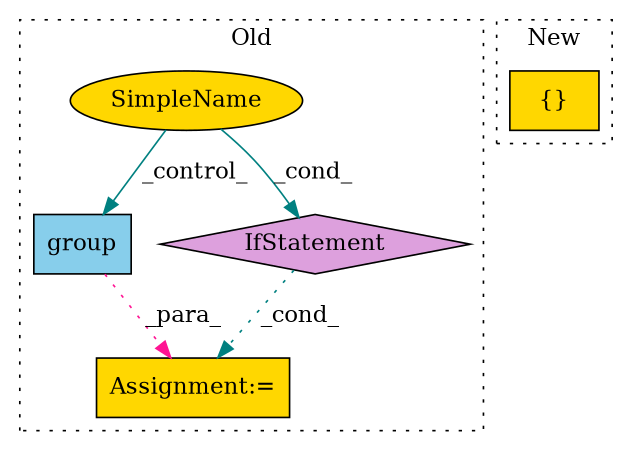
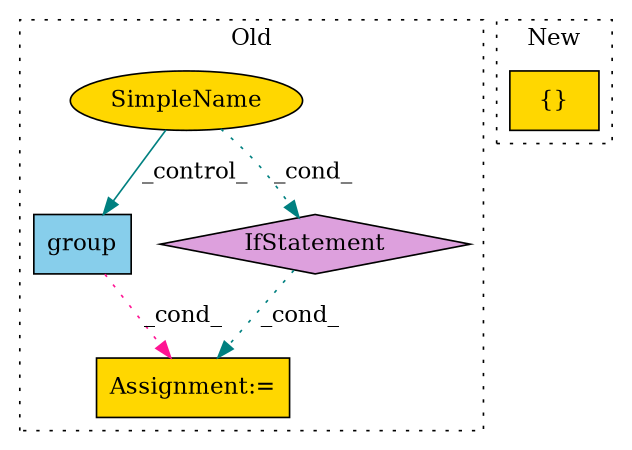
edge "SimpleName" -> "IfStatement": style solid -> dotted
edge "group" -> "Assignment:=": label "_para_" -> "_cond_"
